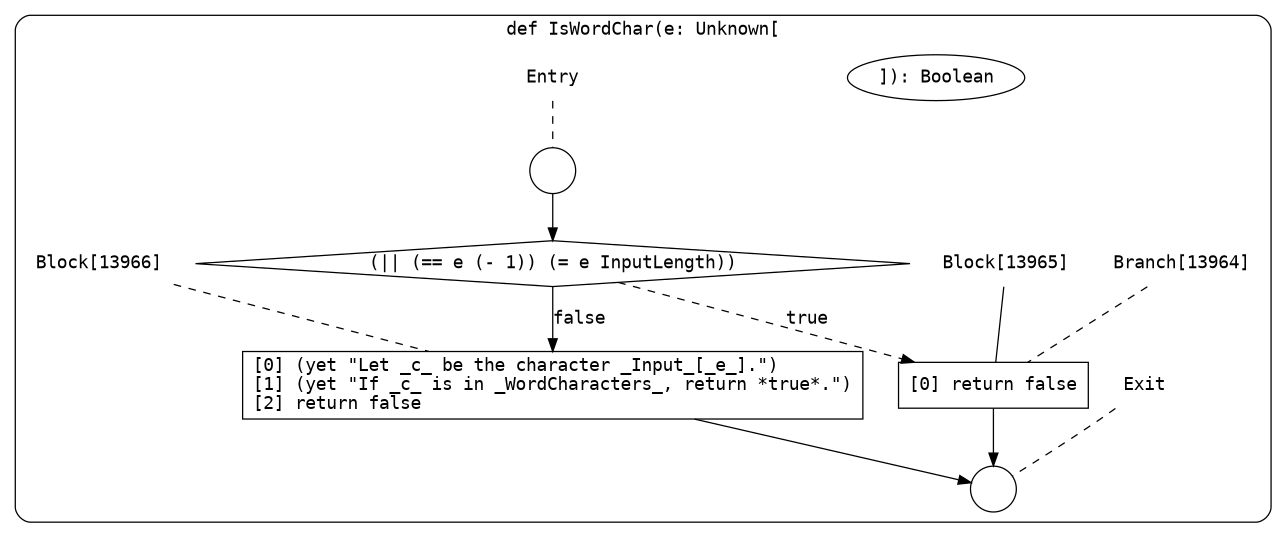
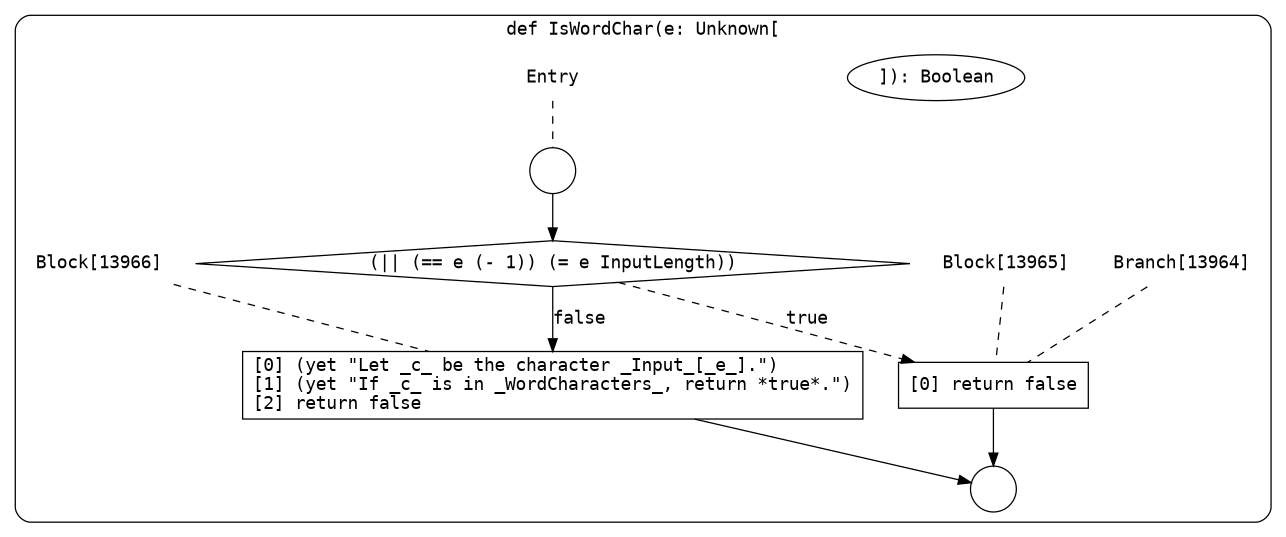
edge "Block[13965]" -- "[0] return false": style solid -> dashed
node "Exit": removed
